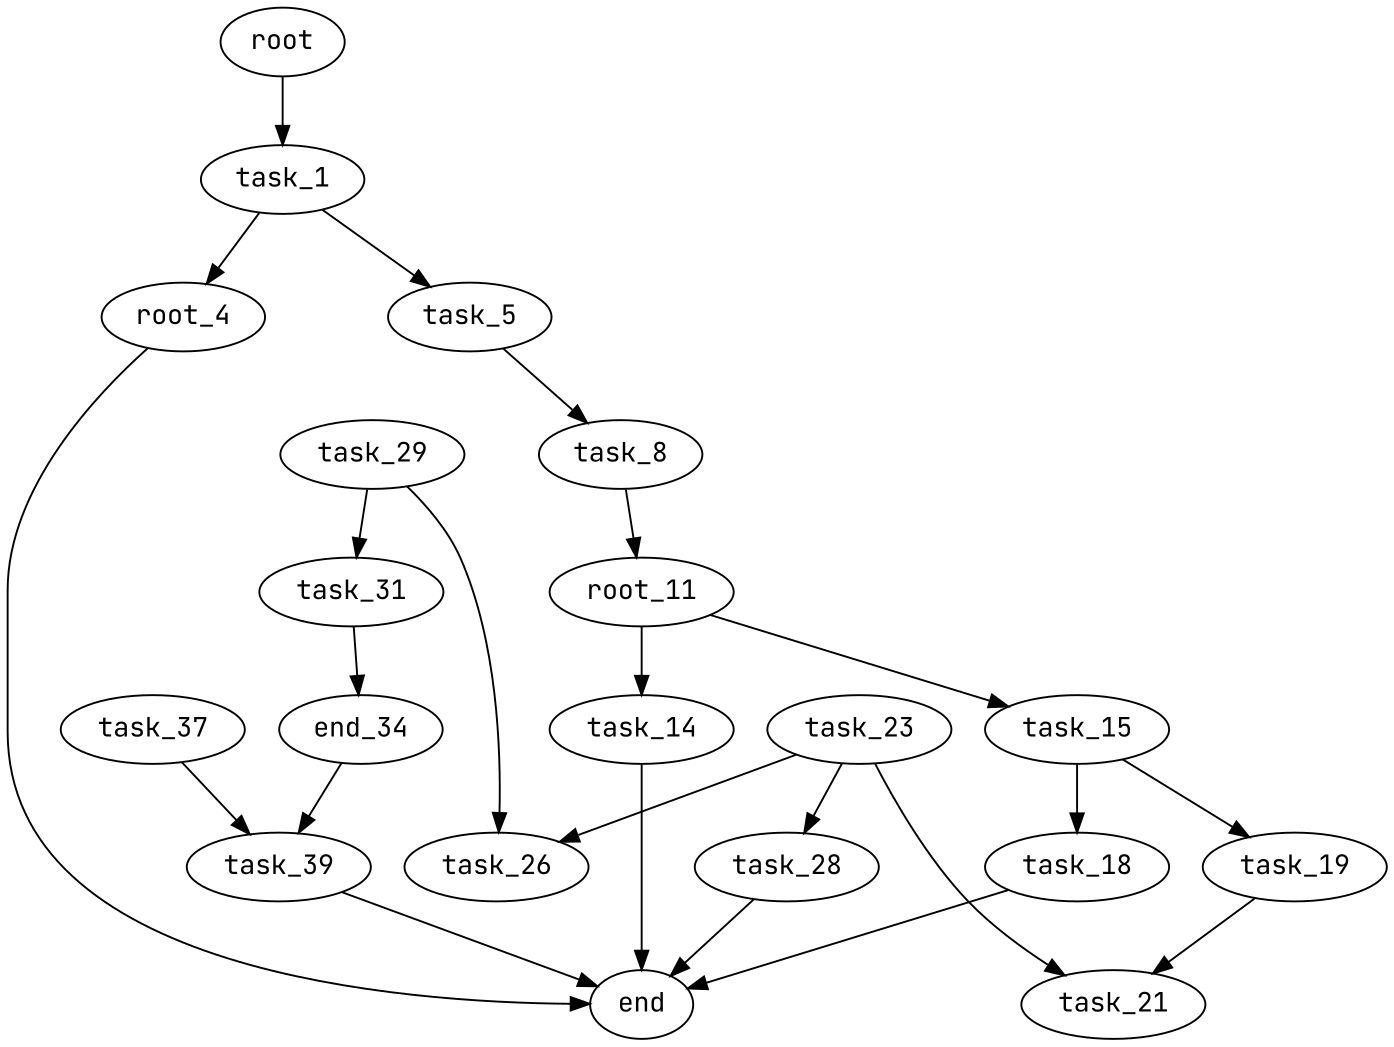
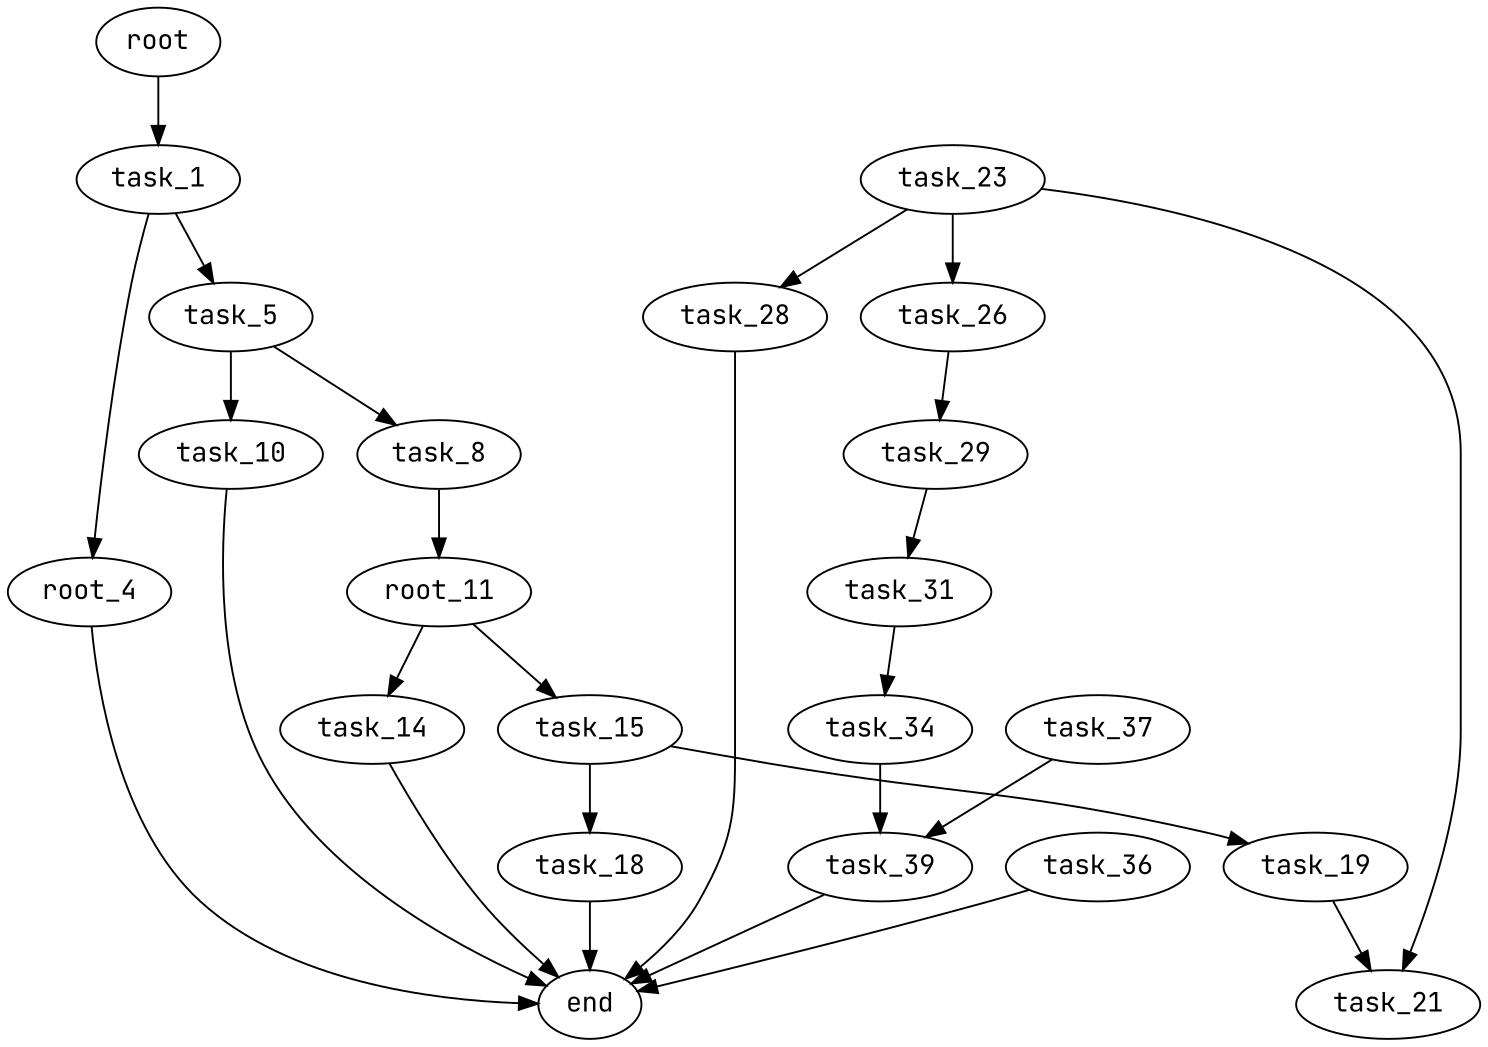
node "task_10": added
edge "task_29" -> "task_26": reversed
node "end_34": label "end_34" -> "task_34"
node "task_36": added
